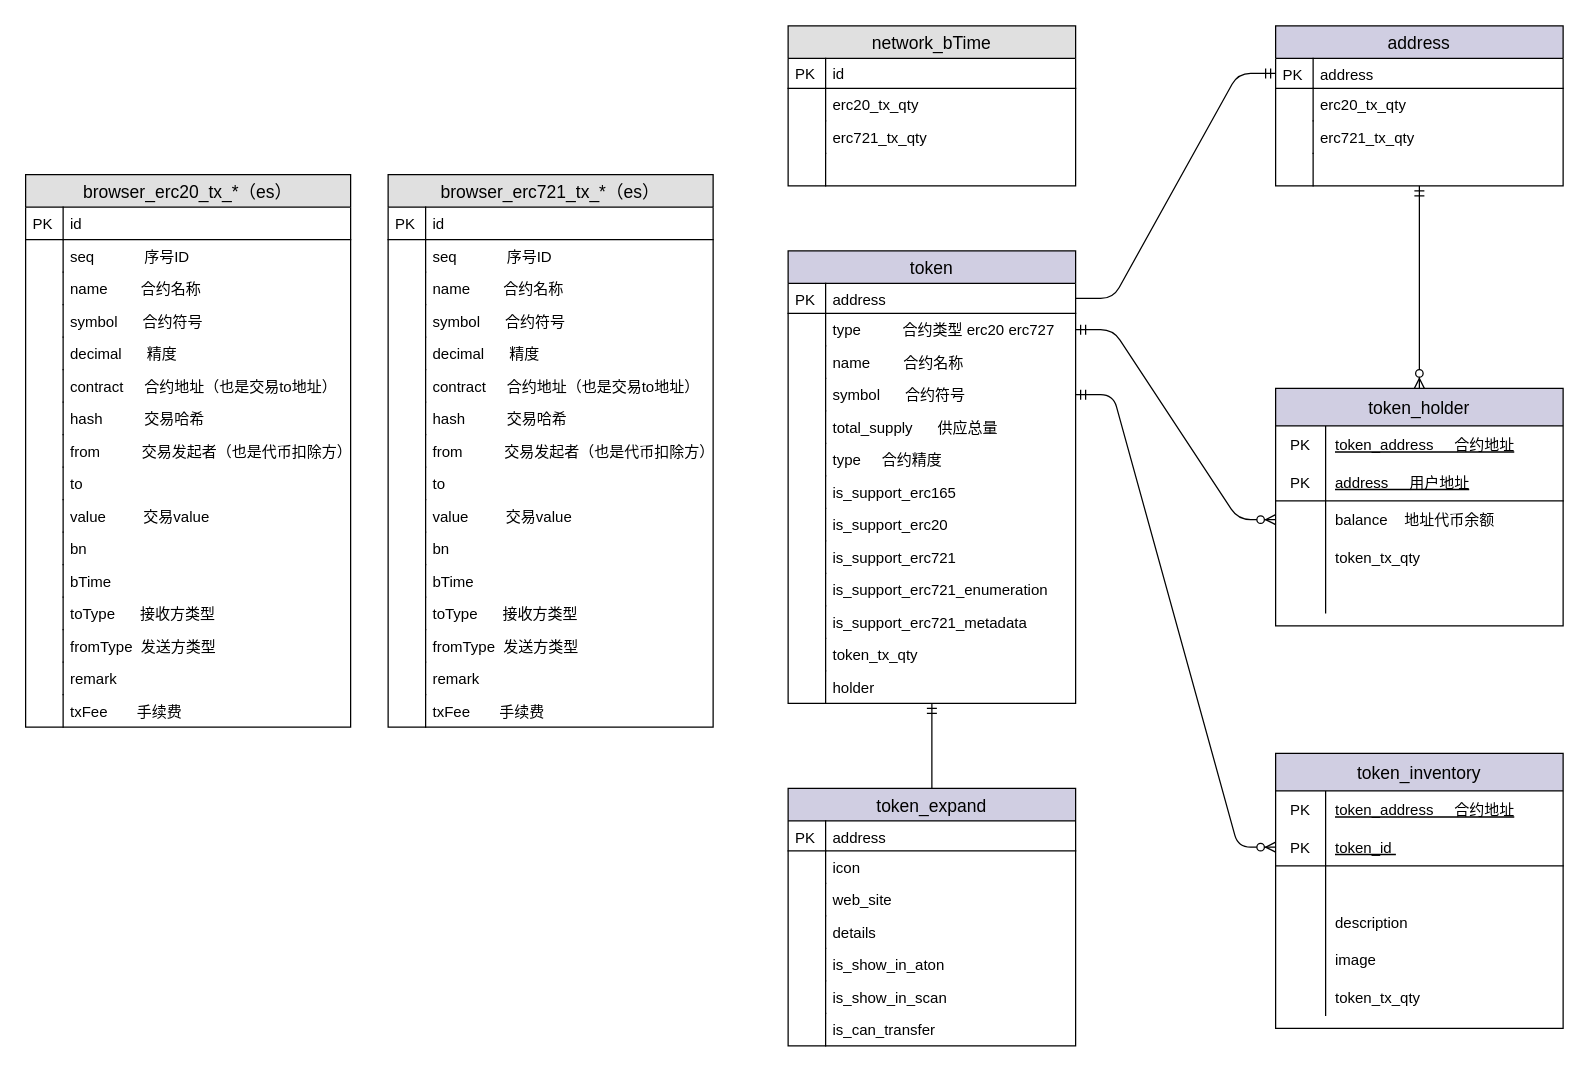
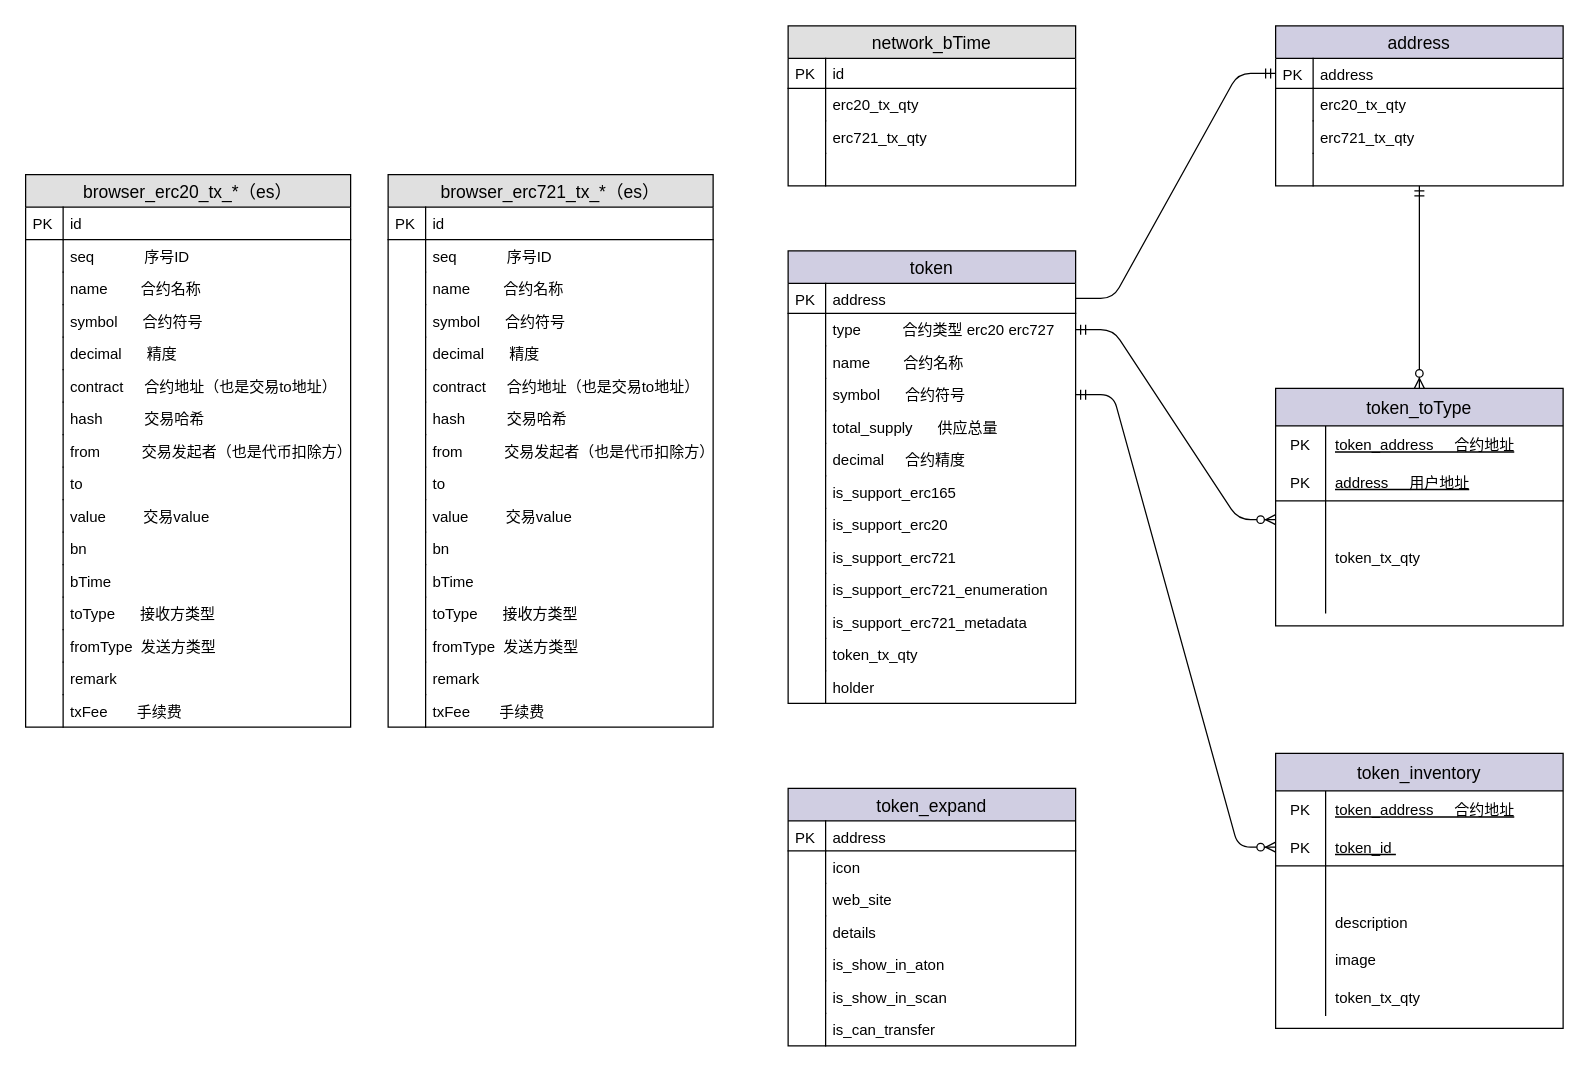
node "token_holder": label "token_holder" -> "token_toType"
node "type 合约精度": label "type 合约精度" -> "decimal 合约精度"
node "balance 地址代币余额": removed
edge "token_expand" -> "holder": removed
